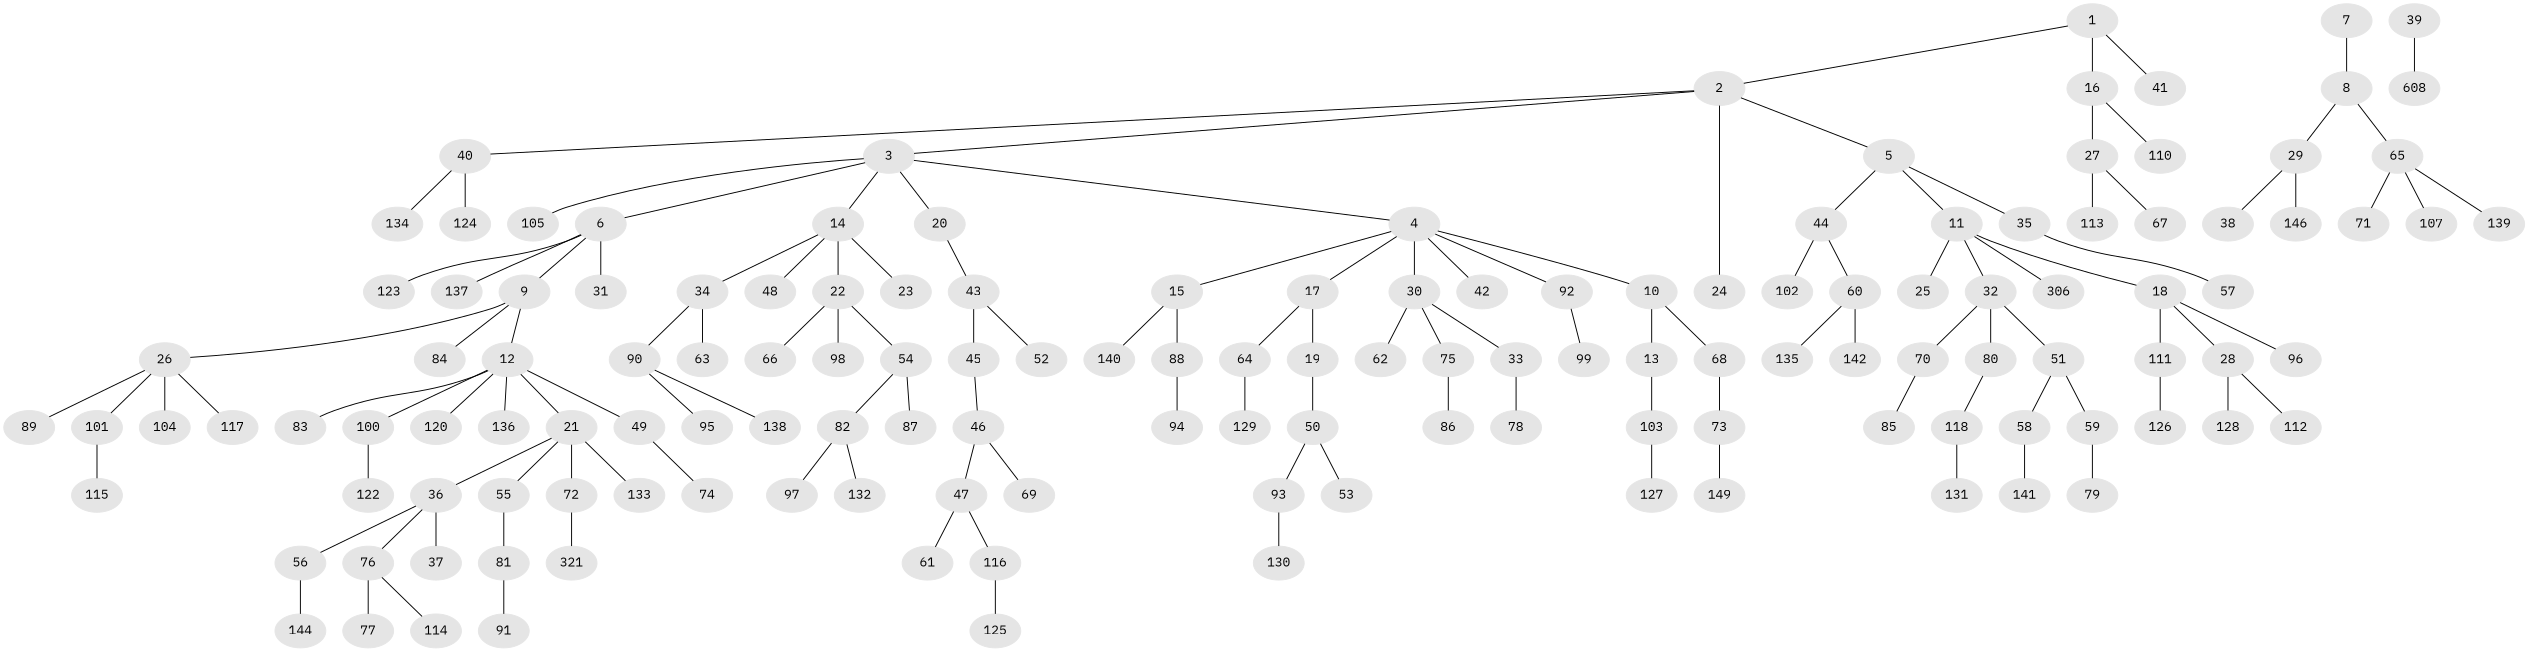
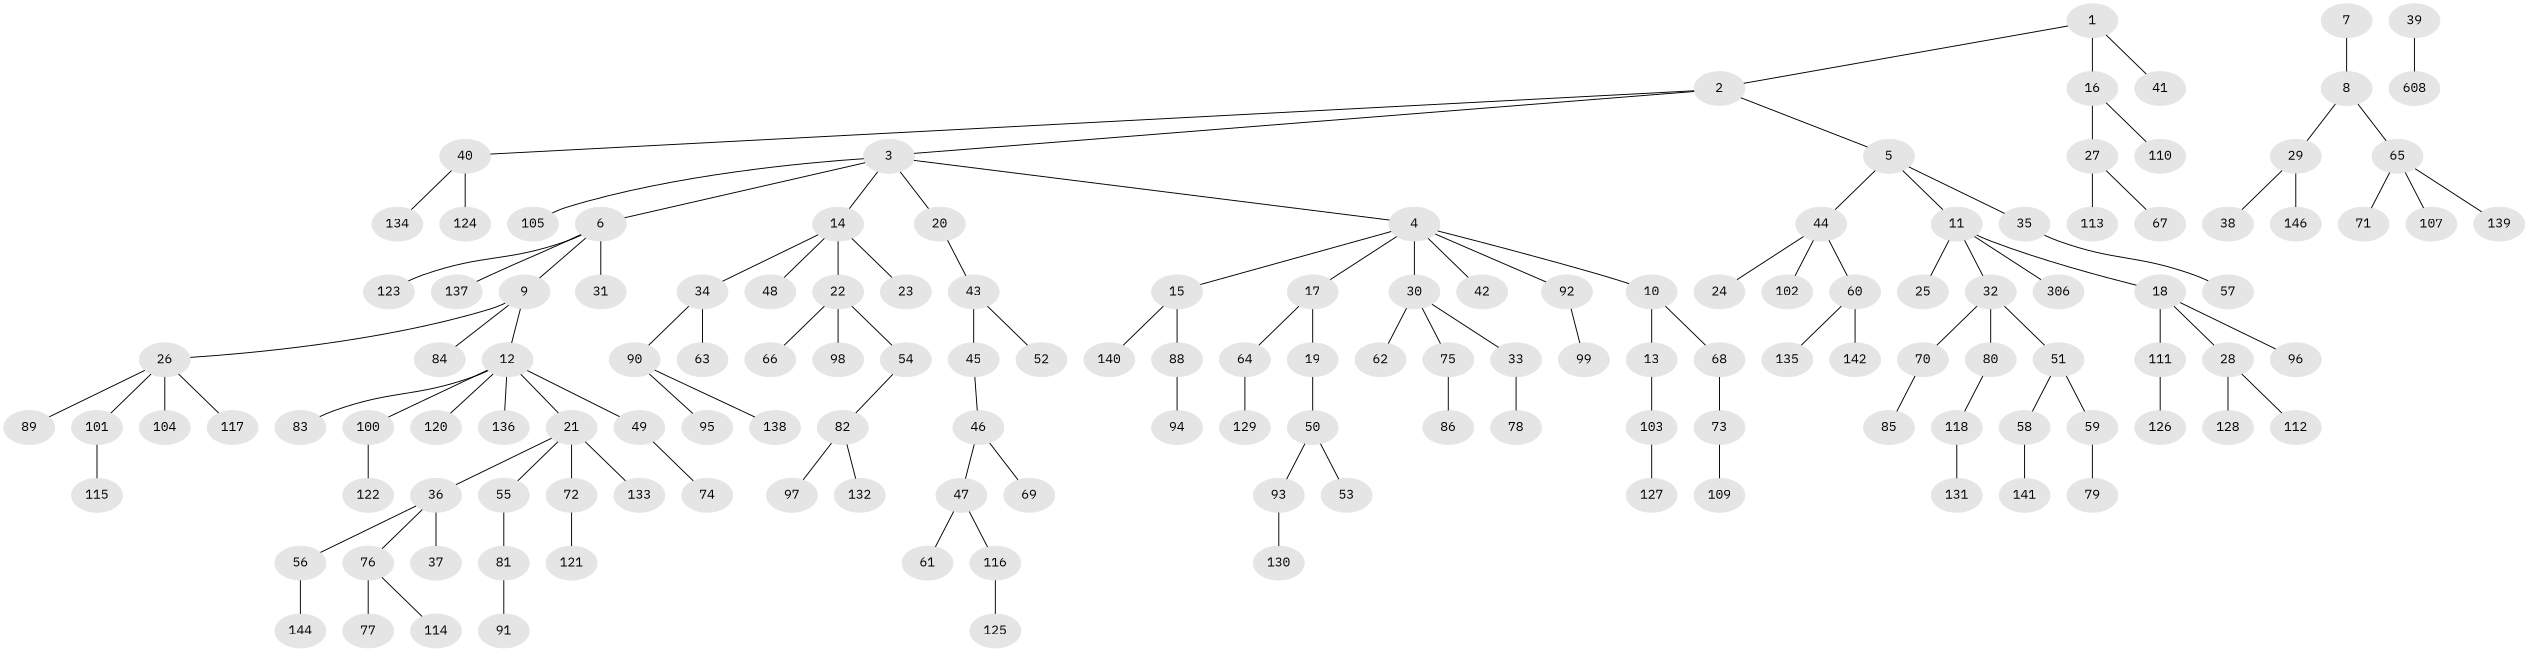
edge "2" -- "24": now "44" -- "24"
node "87": removed
node "149": label "149" -> "109"
node "321": label "321" -> "121"
